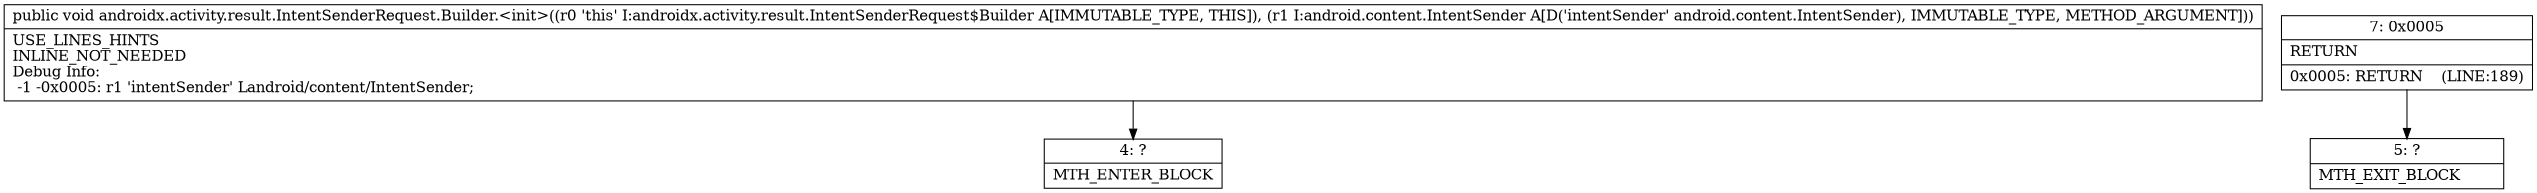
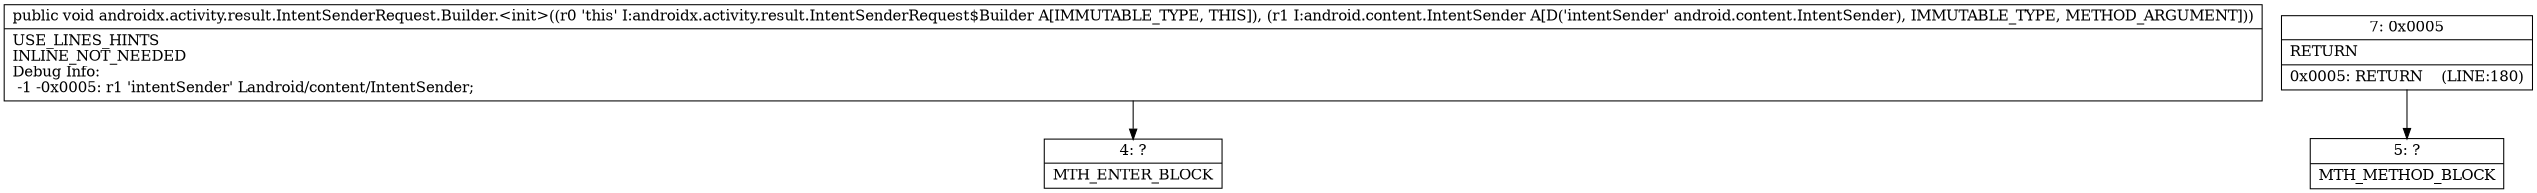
node "7: 0x0005": text "0x0005: RETURN    (LINE:189)" -> "0x0005: RETURN    (LINE:180)"
node "5: ?": text "MTH_EXIT_BLOCK" -> "MTH_METHOD_BLOCK"
